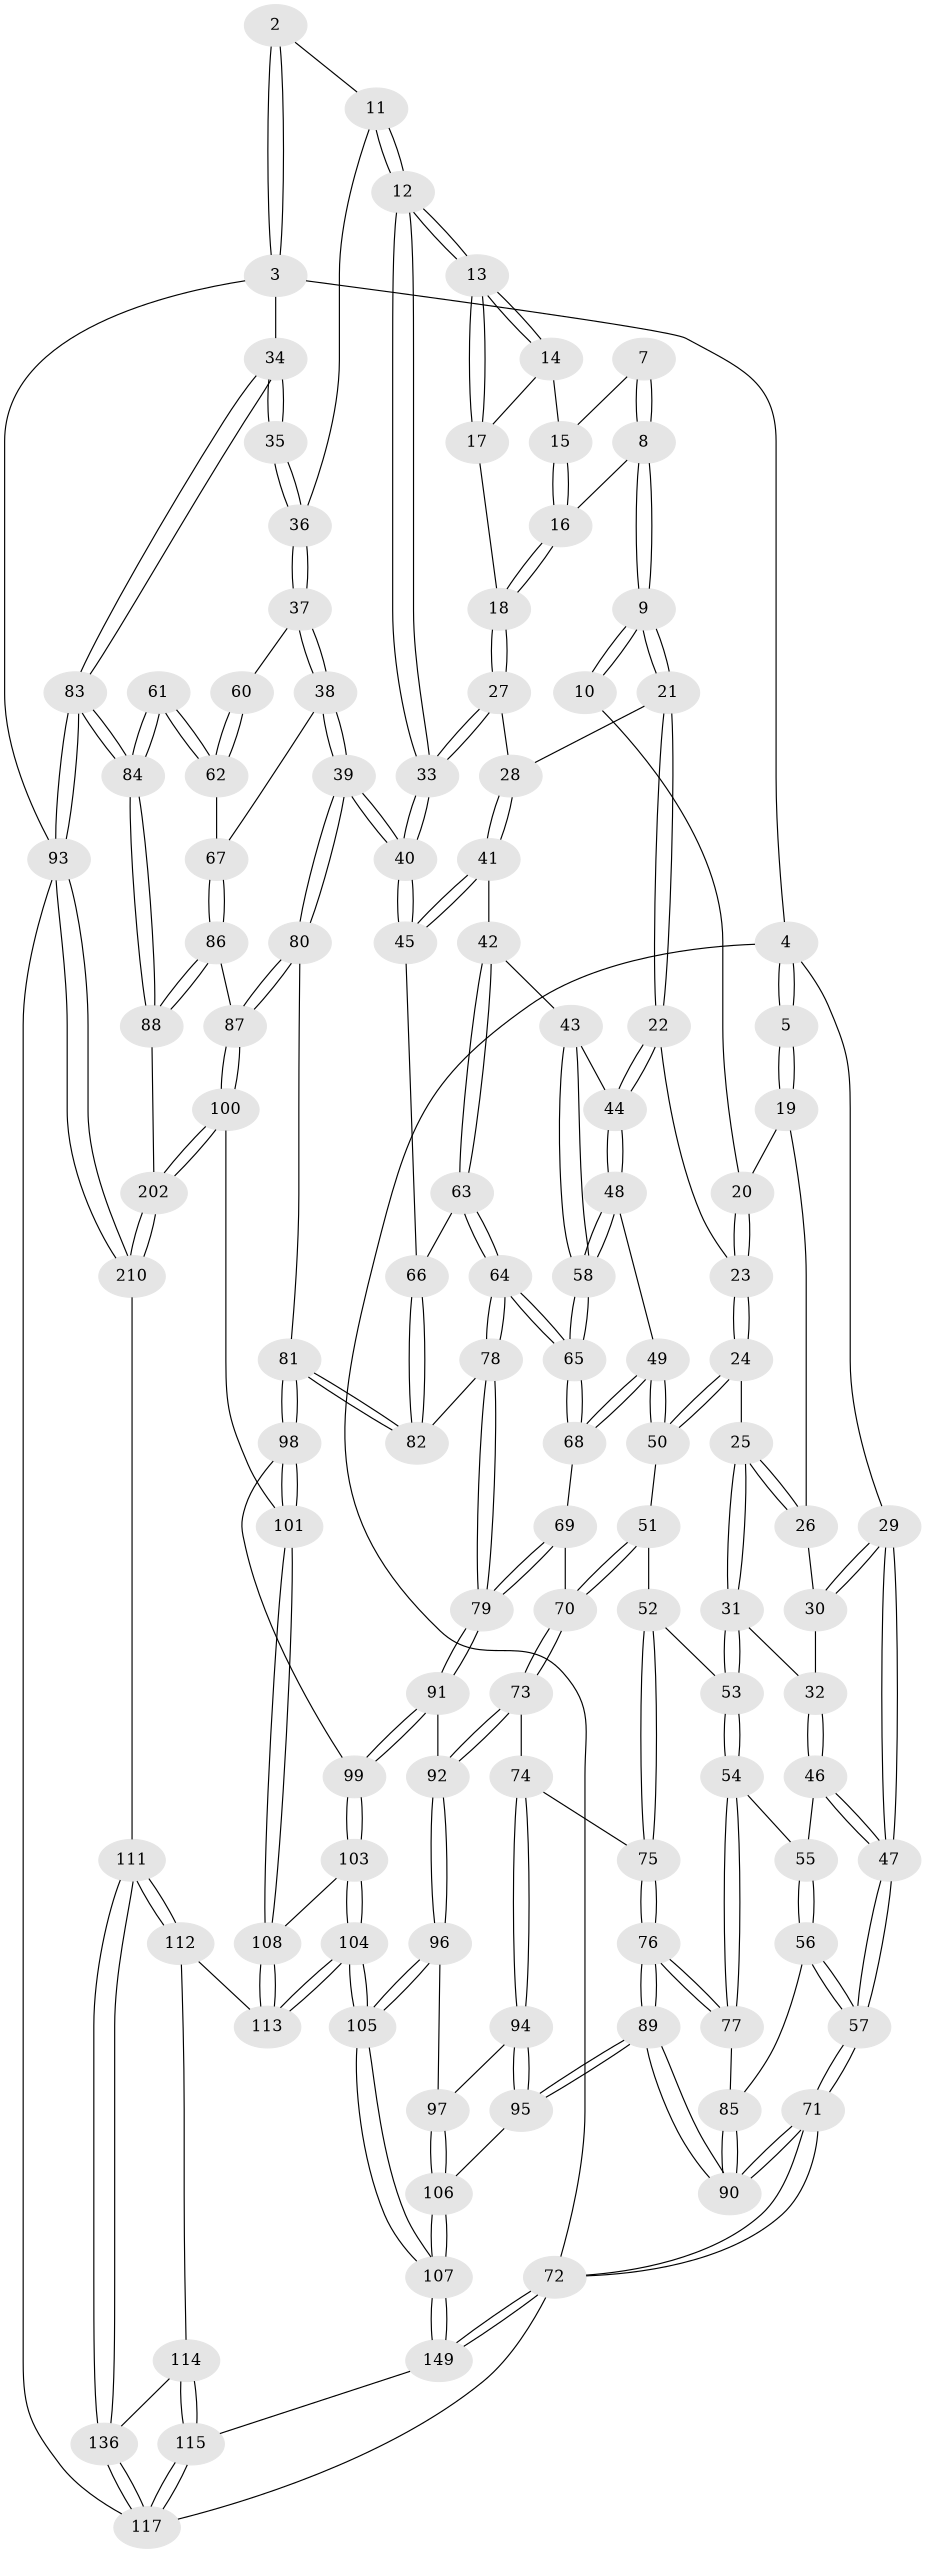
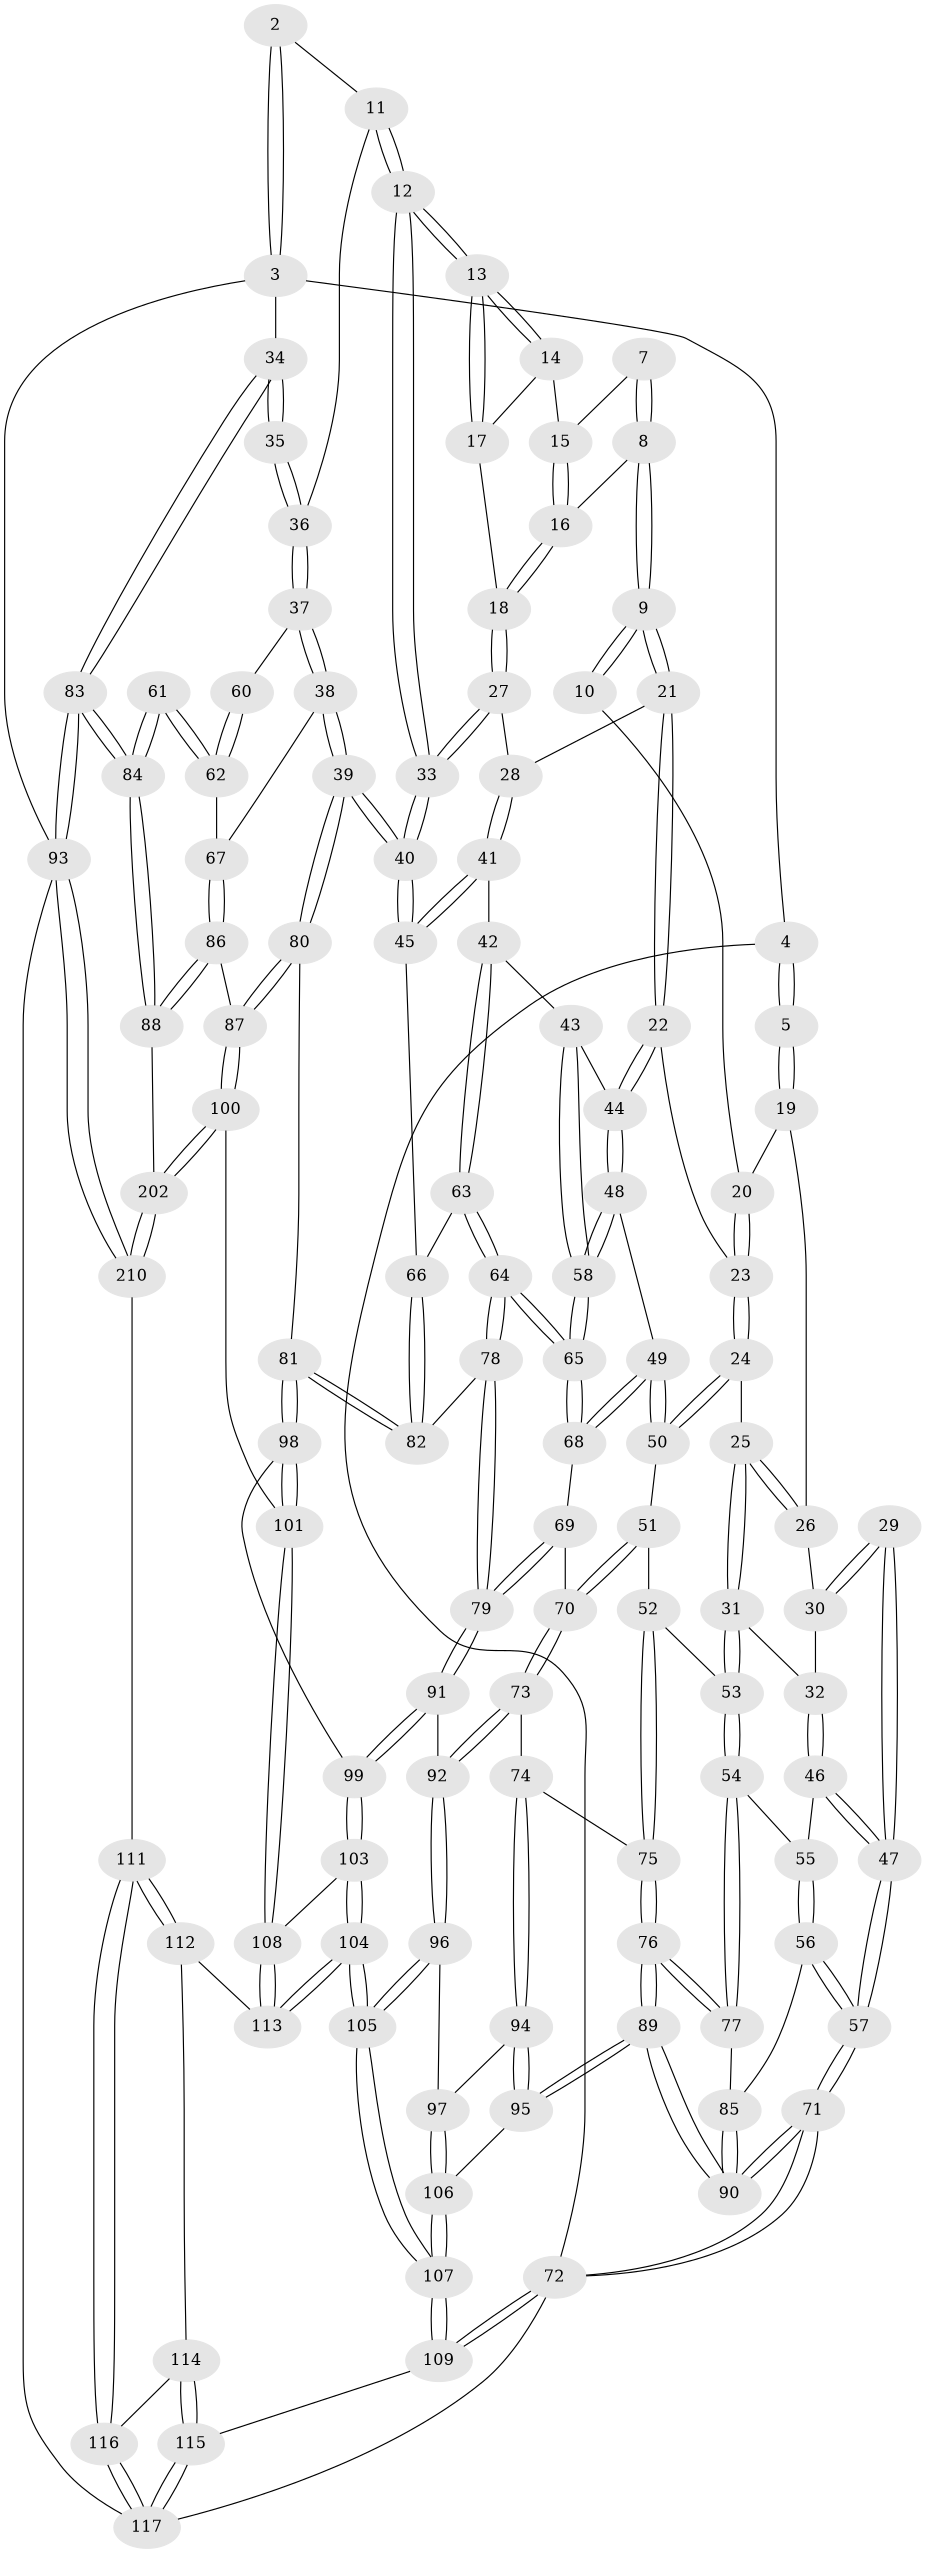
edge "4" -- "29": removed
node "149": label "149" -> "109"
node "136": label "136" -> "116"
